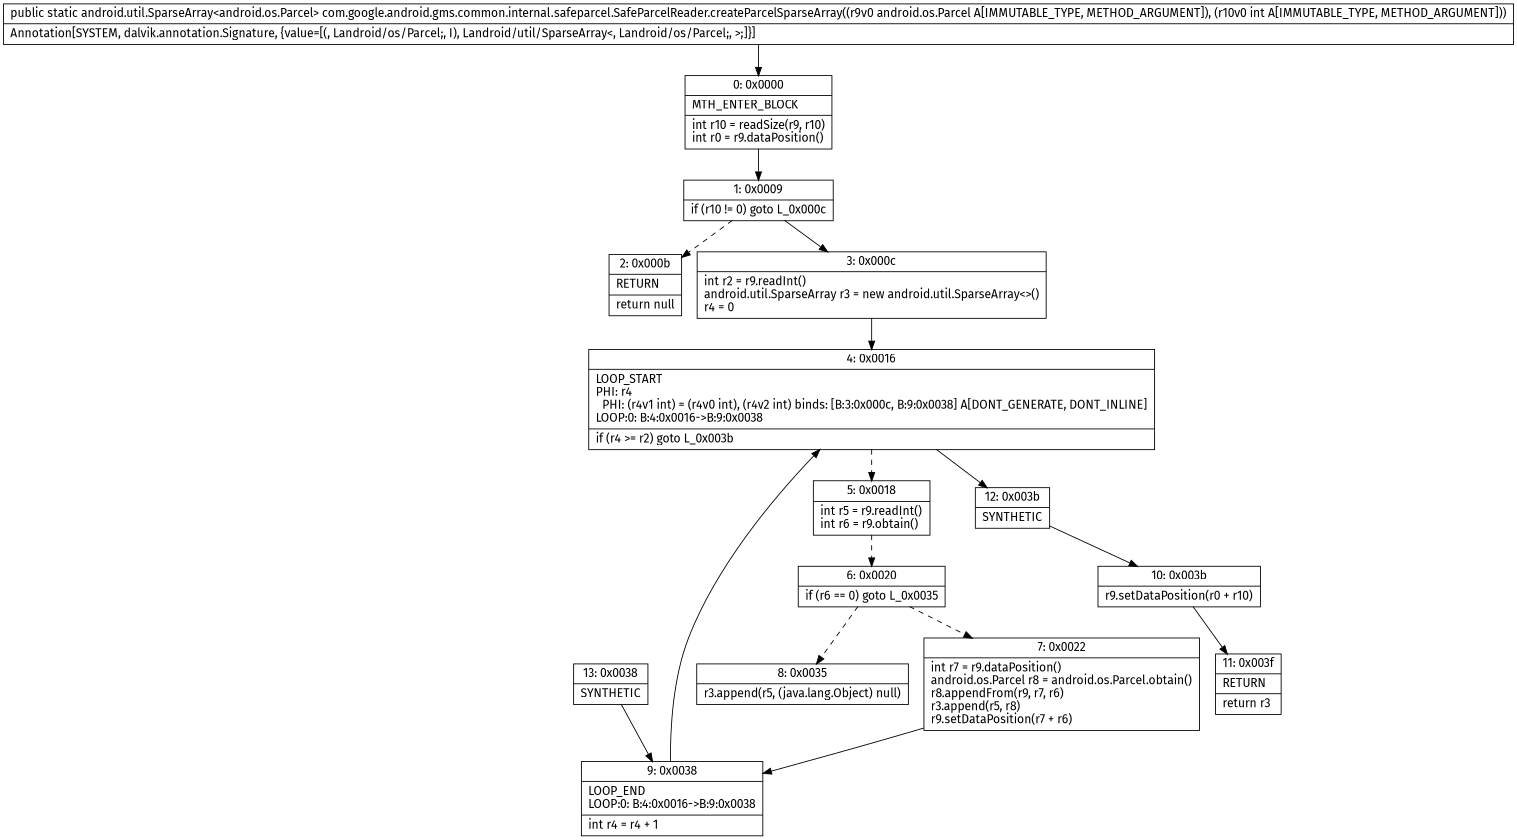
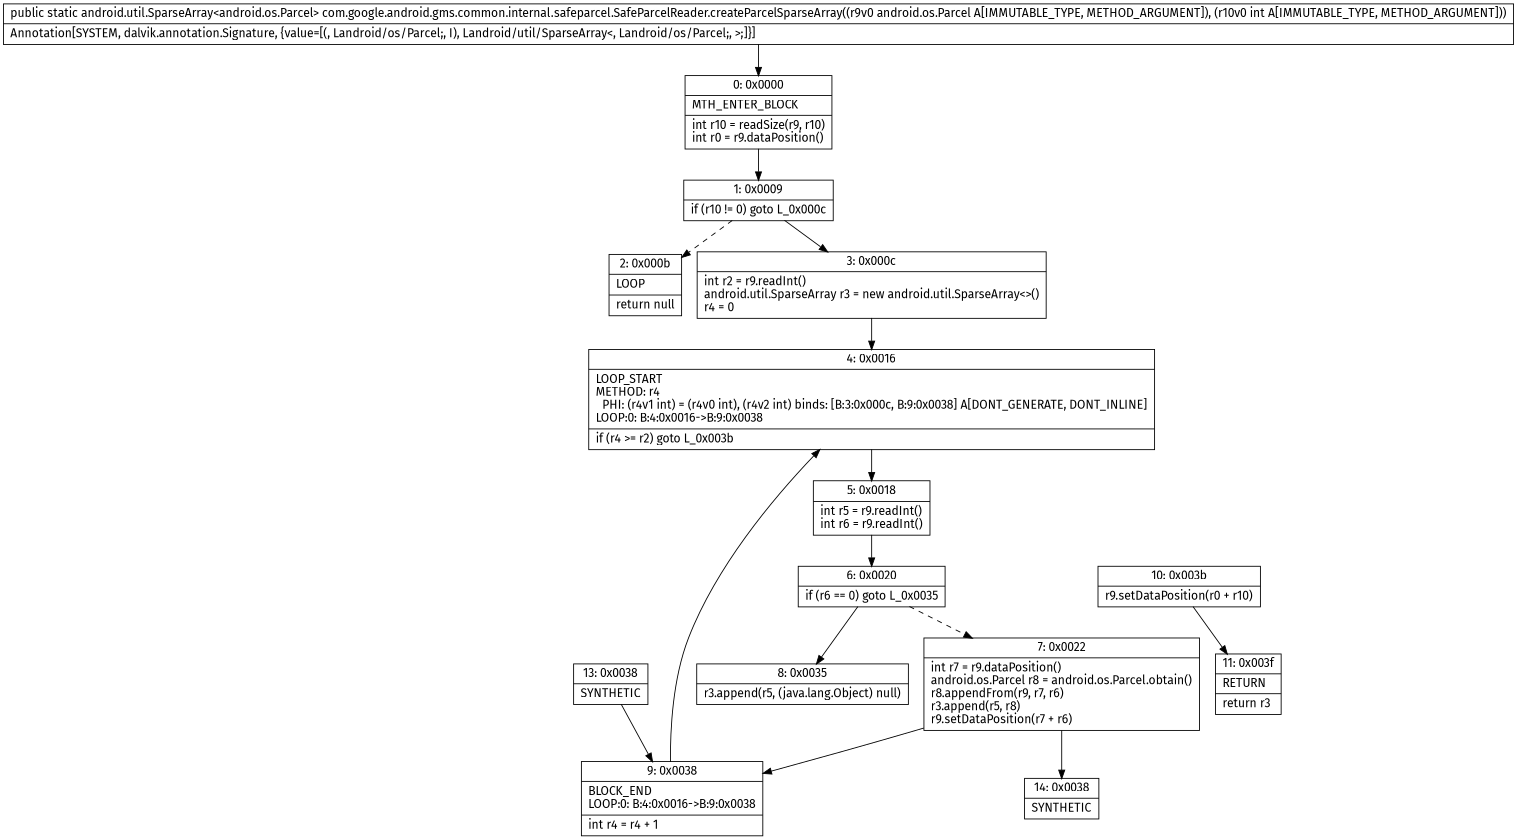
node "2: 0x000b": text "RETURN" -> "LOOP"
node "4: 0x0016": text "PHI: r4" -> "METHOD: r4"
edge "4: 0x0016" -> "5: 0x0018": style dashed -> solid
node "12: 0x003b": removed
node "5: 0x0018": text "int r6 = r9.obtain()" -> "int r6 = r9.readInt()"
edge "5: 0x0018" -> "6: 0x0020": style dashed -> solid
edge "6: 0x0020" -> "8: 0x0035": style dashed -> solid
node "9: 0x0038": text "LOOP_END" -> "BLOCK_END"
node "14: 0x0038": added
